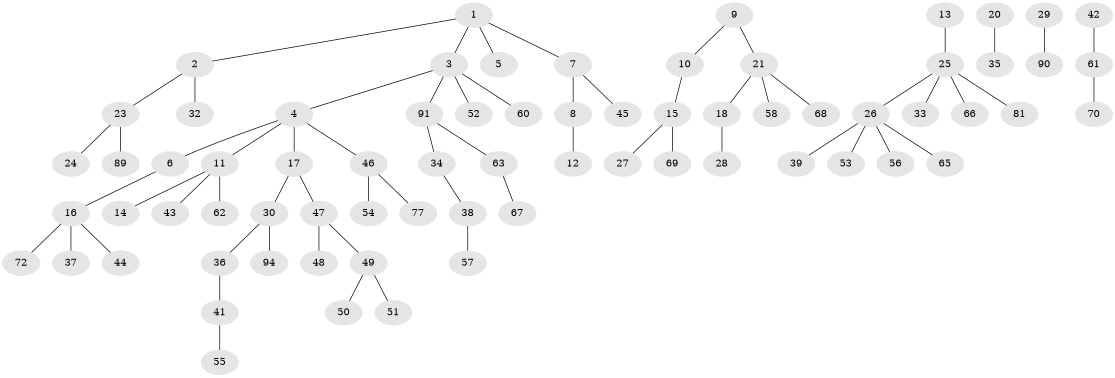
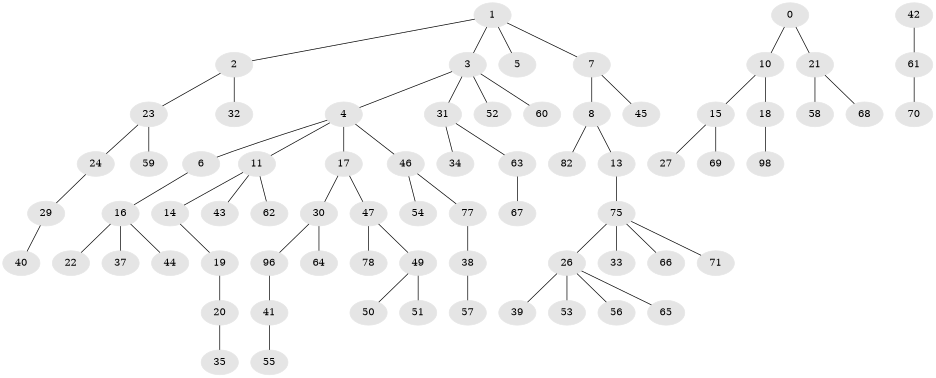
node "9": label "9" -> "0"
node "25": label "25" -> "75"
node "90": label "90" -> "40"
edge "21" -- "18": now "10" -- "18"
node "91": label "91" -> "31"
node "81": label "81" -> "71"
edge "8" -- "13": added
node "89": label "89" -> "59"
node "12": label "12" -> "82"
node "28": label "28" -> "98"
edge "24" -- "29": added
edge "34" -- "38": now "77" -- "38"
node "72": label "72" -> "22"
node "19": added
node "36": label "36" -> "96"
node "94": label "94" -> "64"
node "48": label "48" -> "78"
